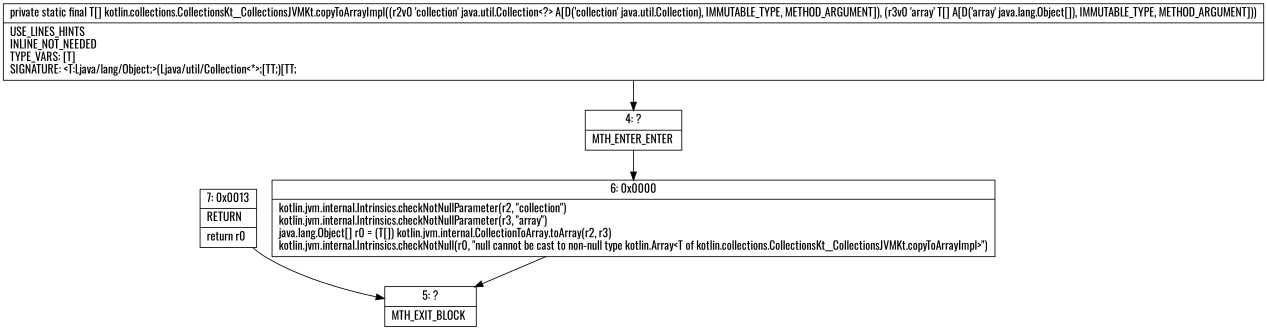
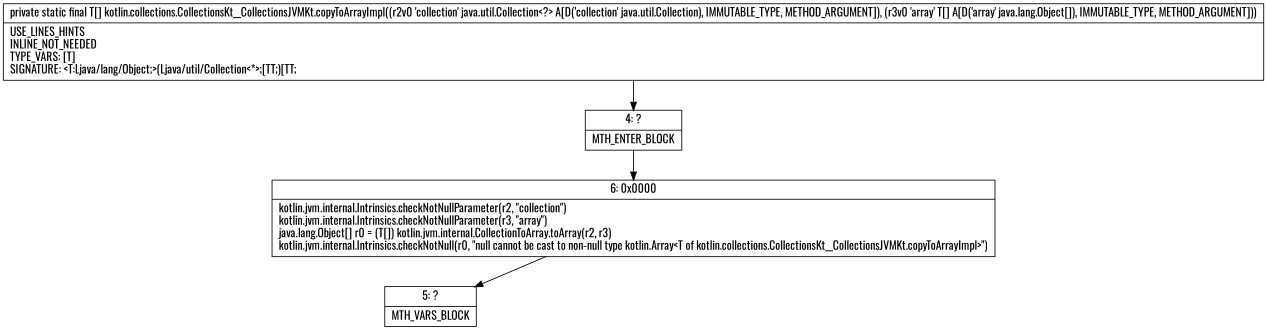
node "4: ?": text "MTH_ENTER_ENTER" -> "MTH_ENTER_BLOCK"
node "7: 0x0013": removed
node "5: ?": text "MTH_EXIT_BLOCK" -> "MTH_VARS_BLOCK"
